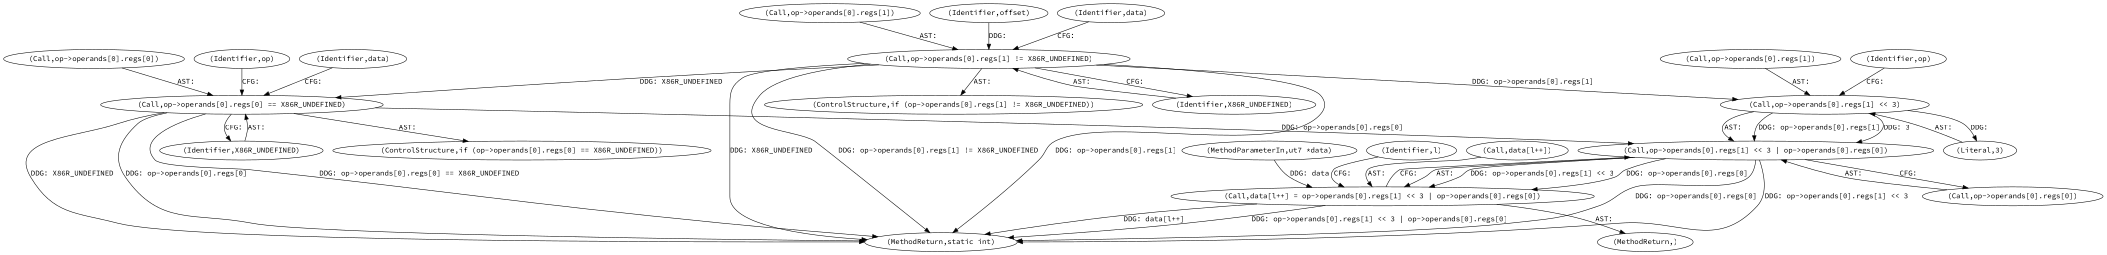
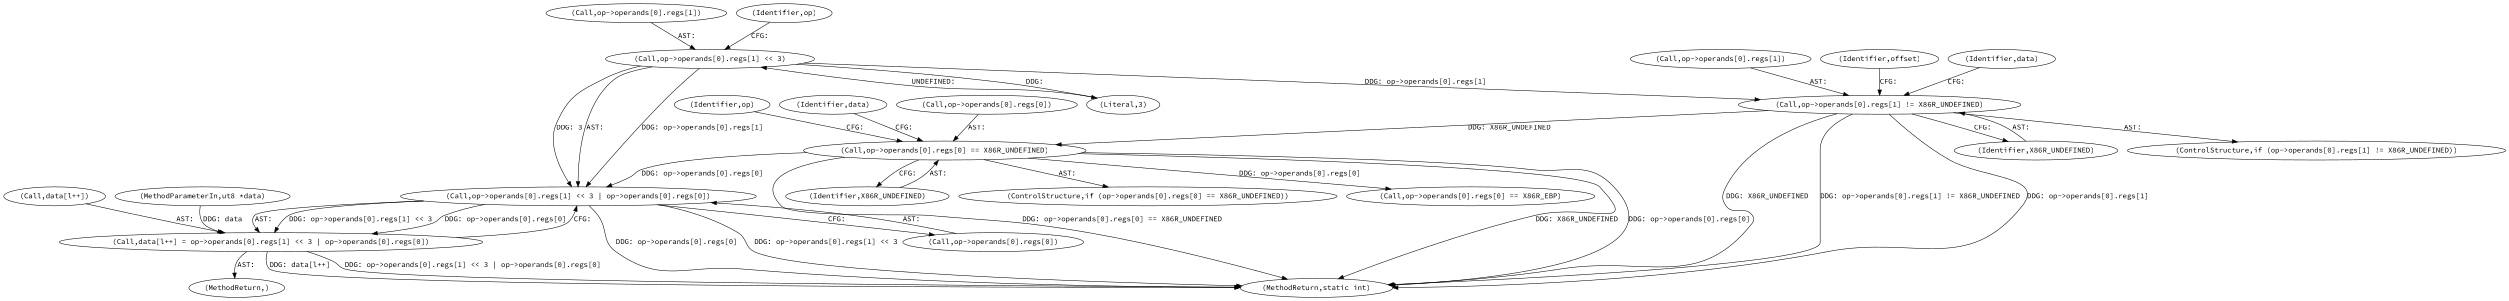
edge "(Identifier,offset)" -> "(Call,op->operands[0].regs[1] != X86R_UNDEFINED)": label "DDG: " -> "CFG: "
edge "(Call,op->operands[0].regs[1] != X86R_UNDEFINED)" -> "(Call,op->operands[0].regs[1] << 3)": reversed
edge "(Literal,3)" -> "(Call,op->operands[0].regs[1] << 3)": label "AST: " -> "UNDEFINED: "
node "(MethodParameterIn,ut7 *data)": label "(MethodParameterIn,ut7 *data)" -> "(MethodParameterIn,ut8 *data)"
node "(Identifier,l)": removed
node "(Call,op->operands[0].regs[0] == X86R_EBP)": added
